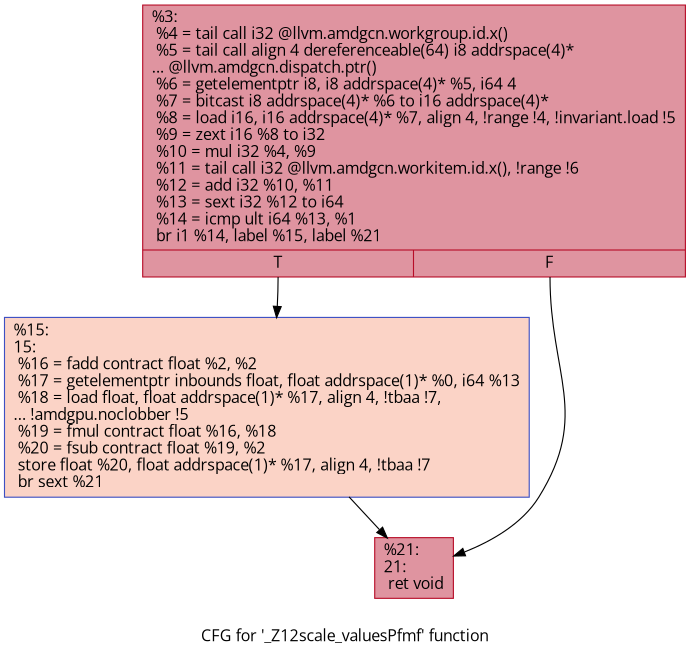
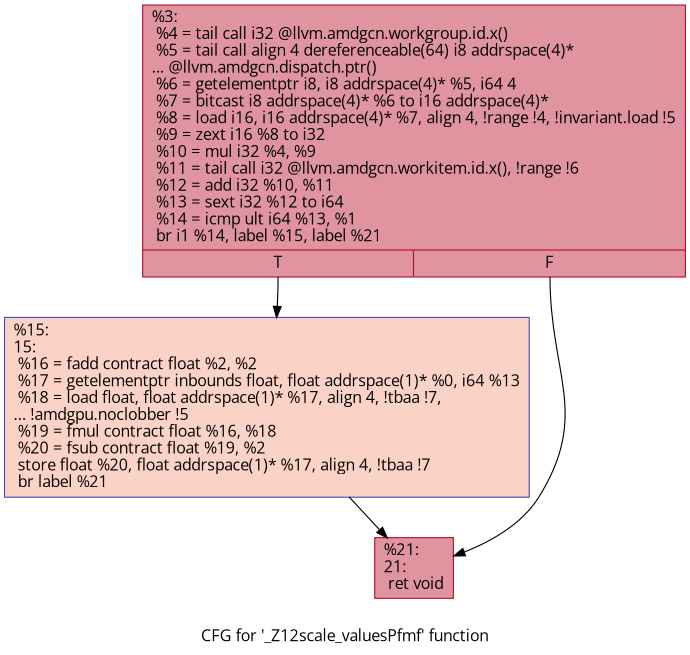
node "%15:": text "br sext %21" -> "br label %21"
